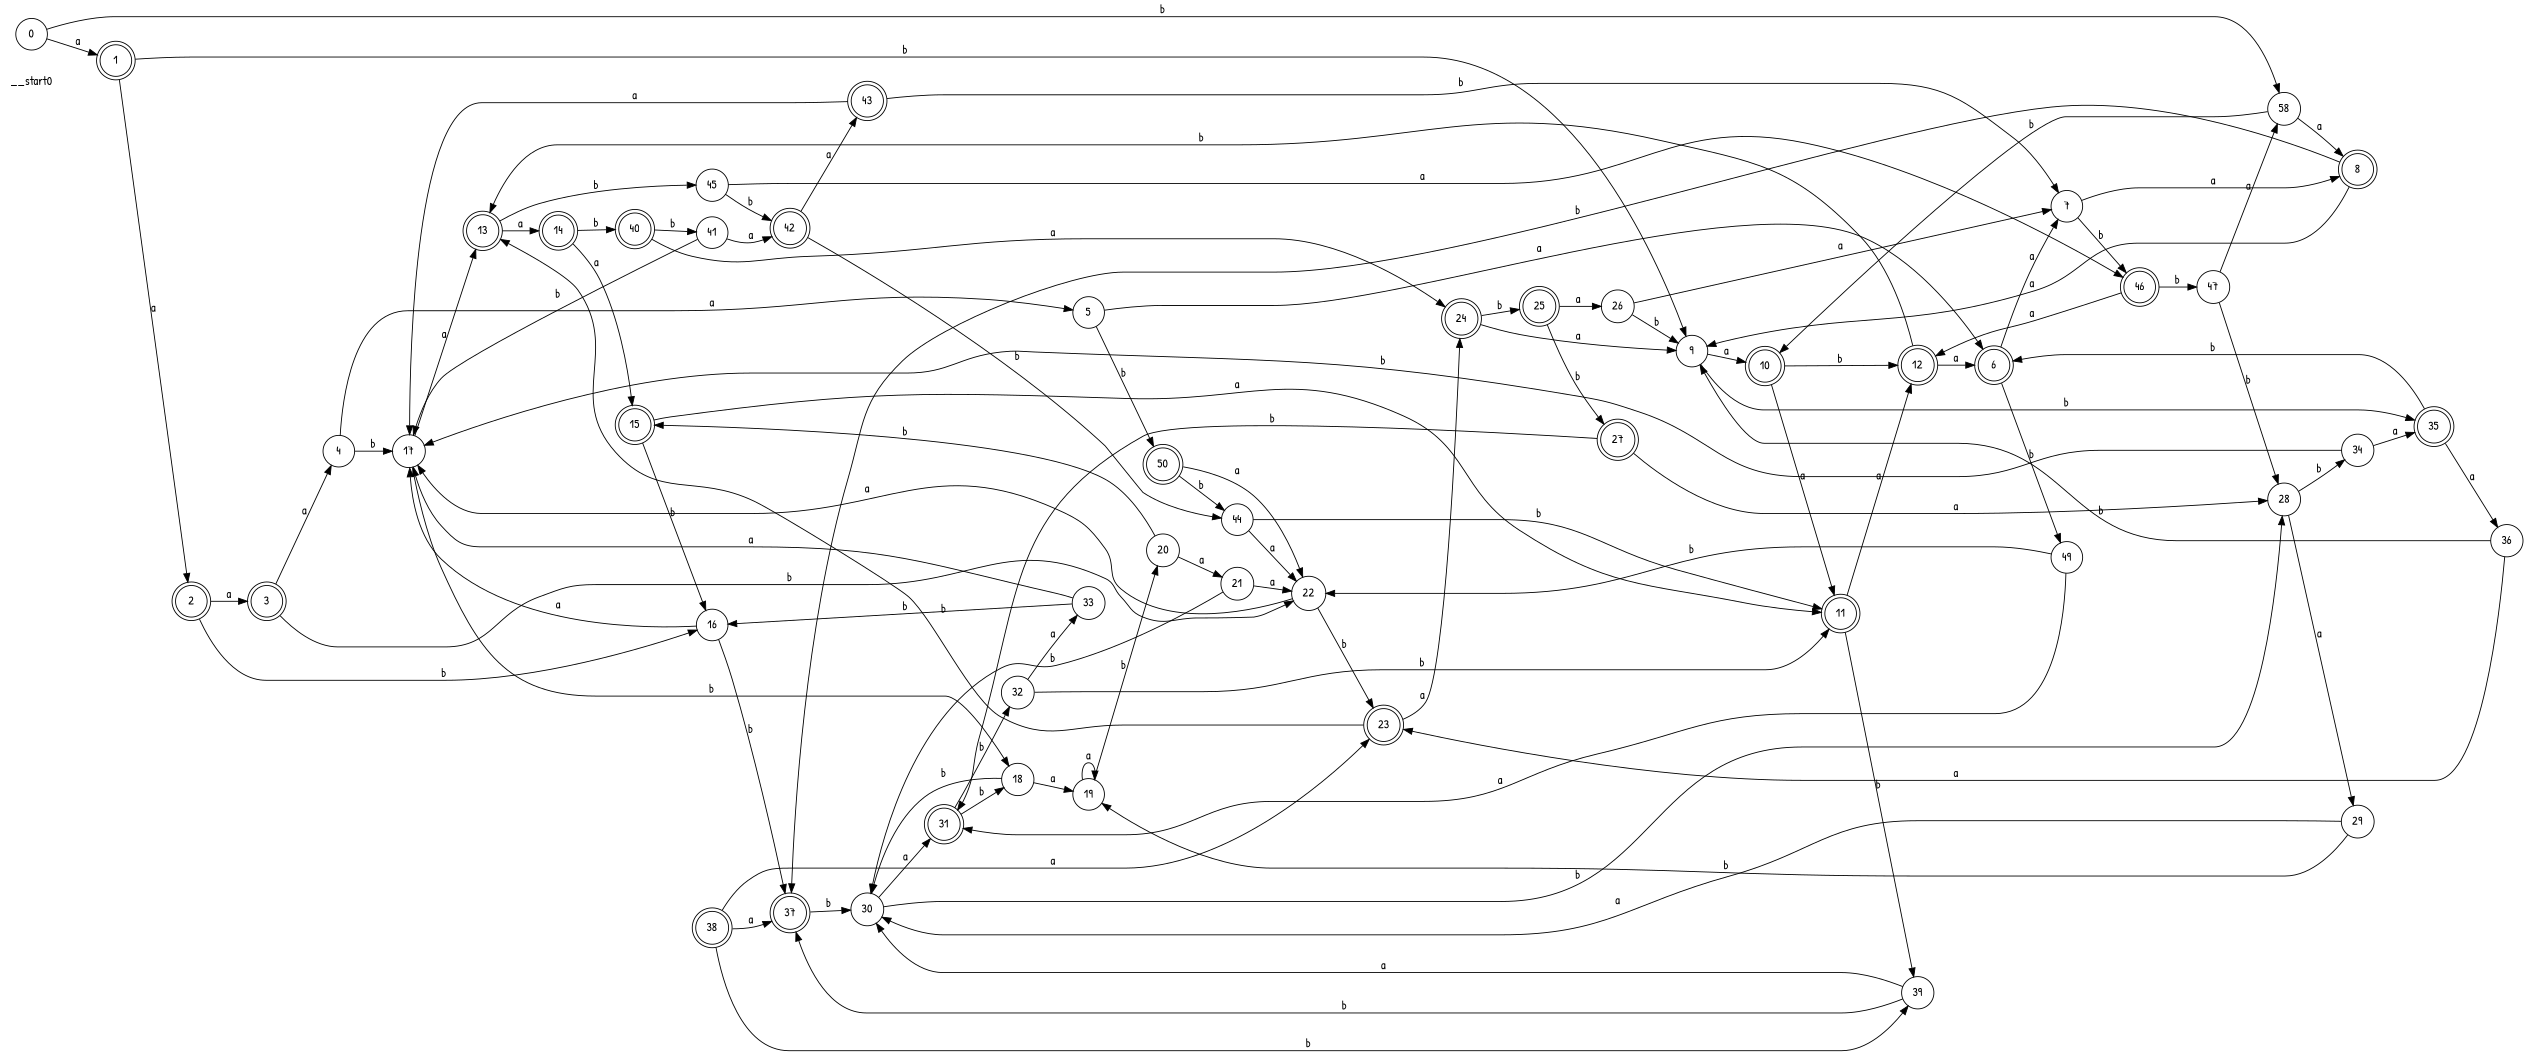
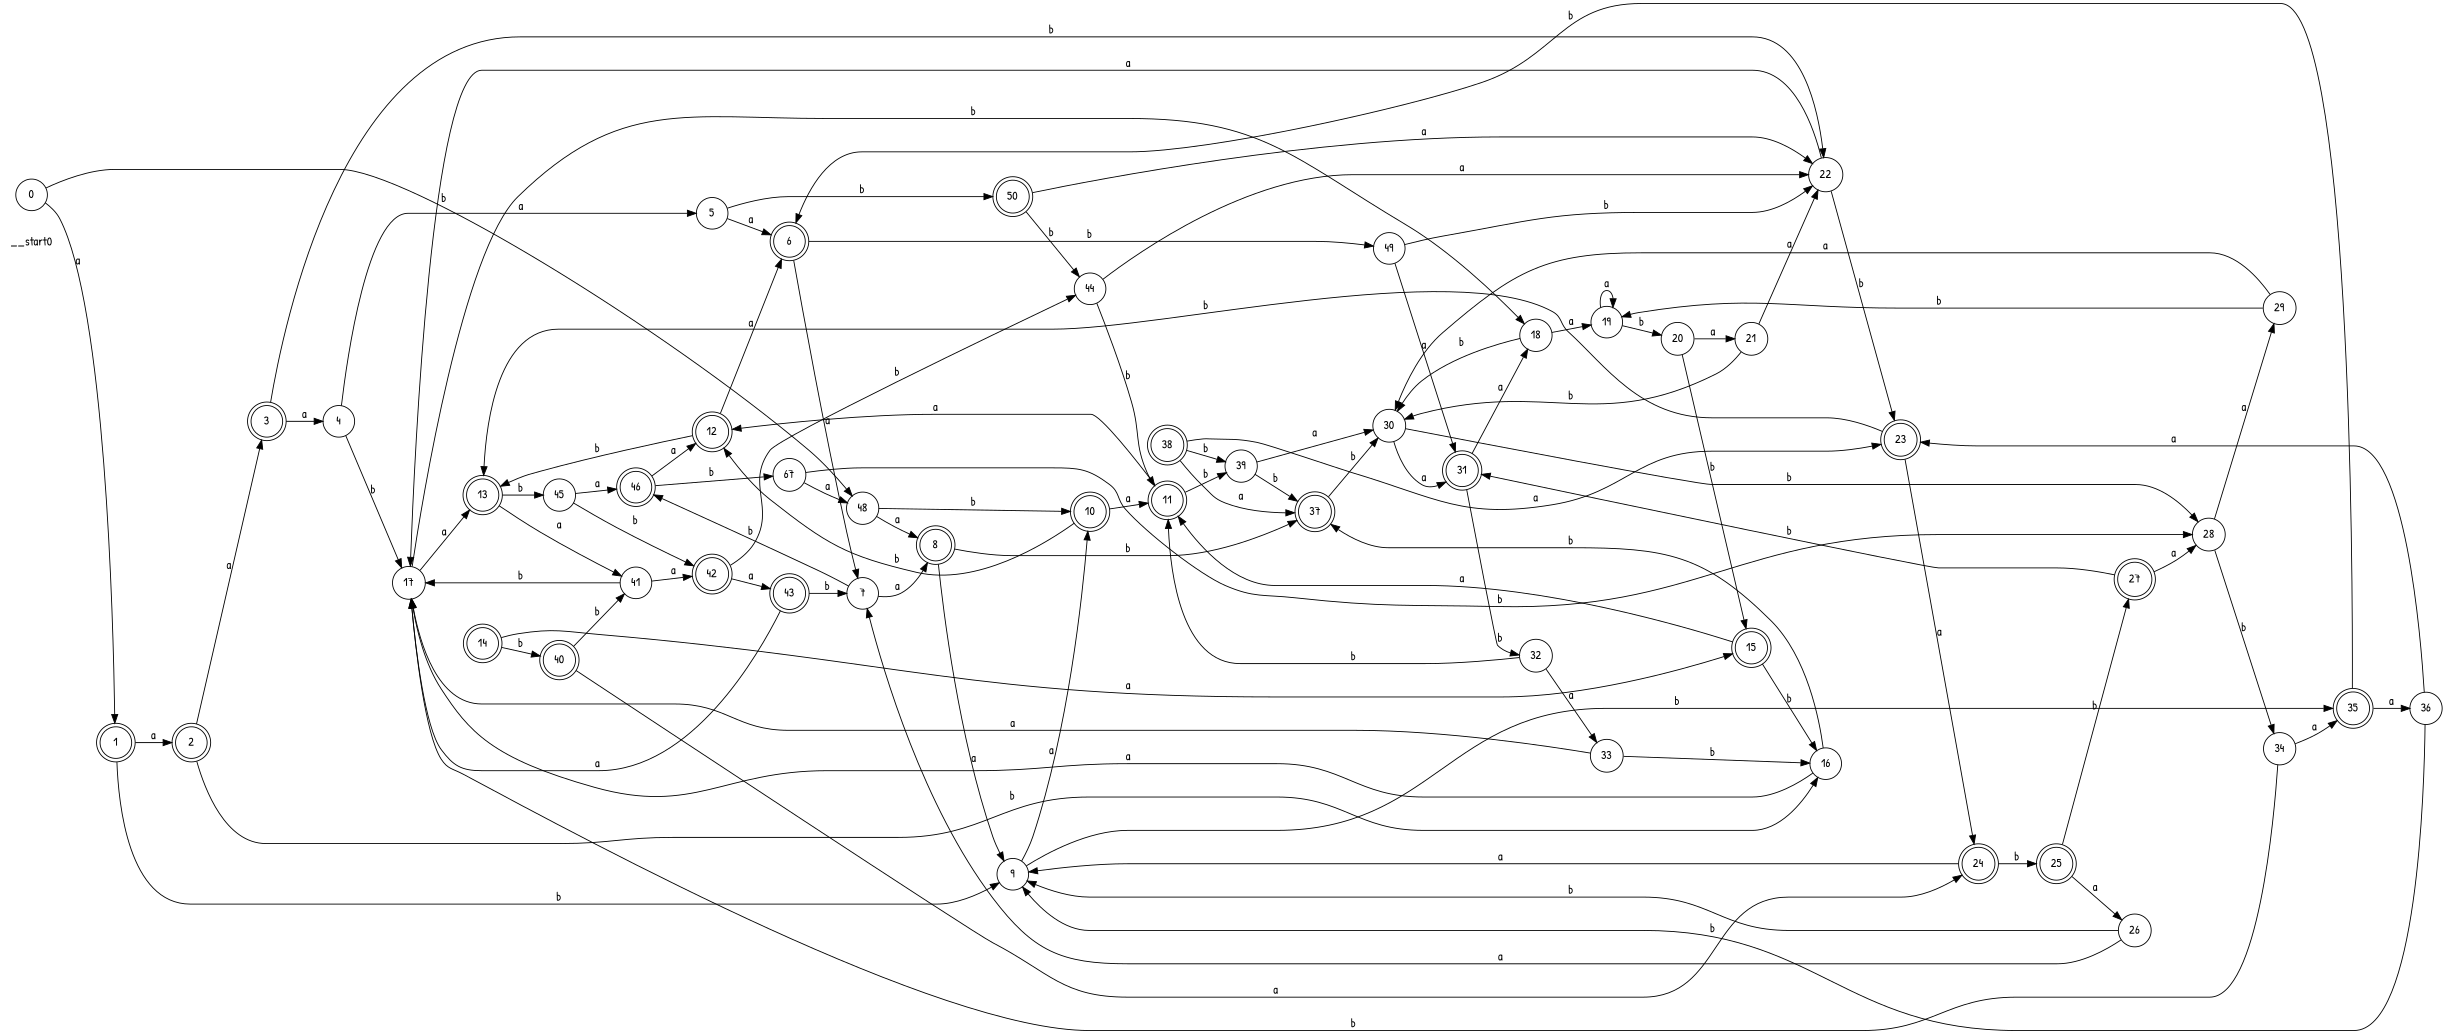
node "58": label "58" -> "48"
edge "13" -> "14": now "13" -> "41"
node "47": label "47" -> "67"
edge "31" -> "18": label "b" -> "a"
